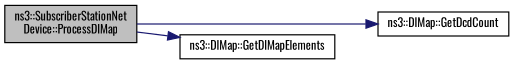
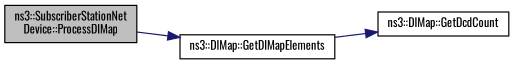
edge "ns3::SubscriberStationNet Device::ProcessDlMap" -> "ns3::DlMap::GetDcdCount": now "ns3::DlMap::GetDlMapElements" -> "ns3::DlMap::GetDcdCount"
